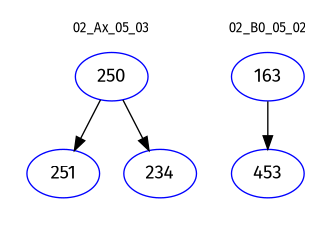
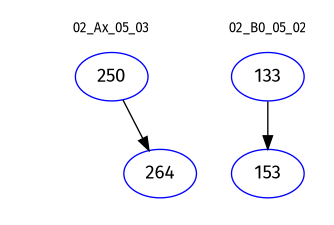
node "163": label "163" -> "133"
node "251": removed
node "234": label "234" -> "264"
node "453": label "453" -> "153"
